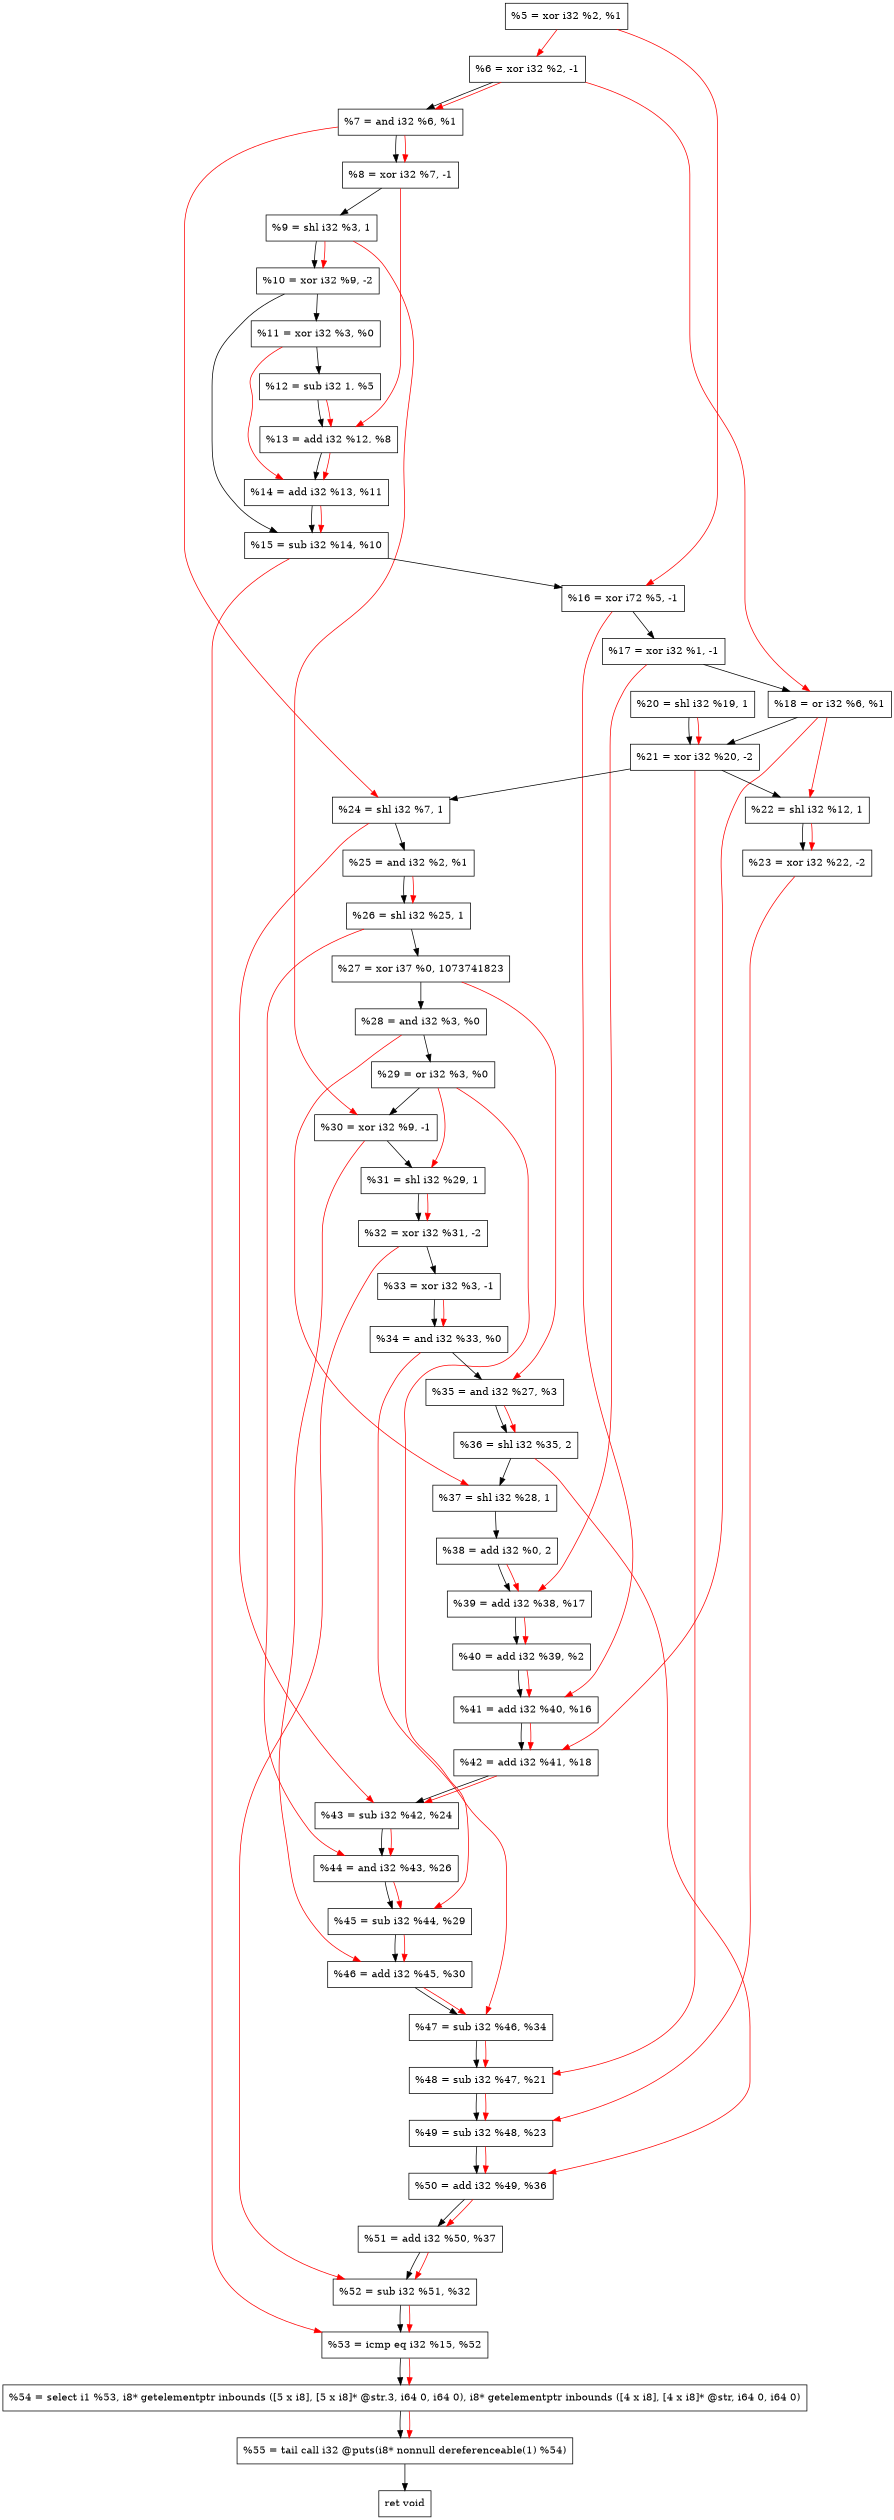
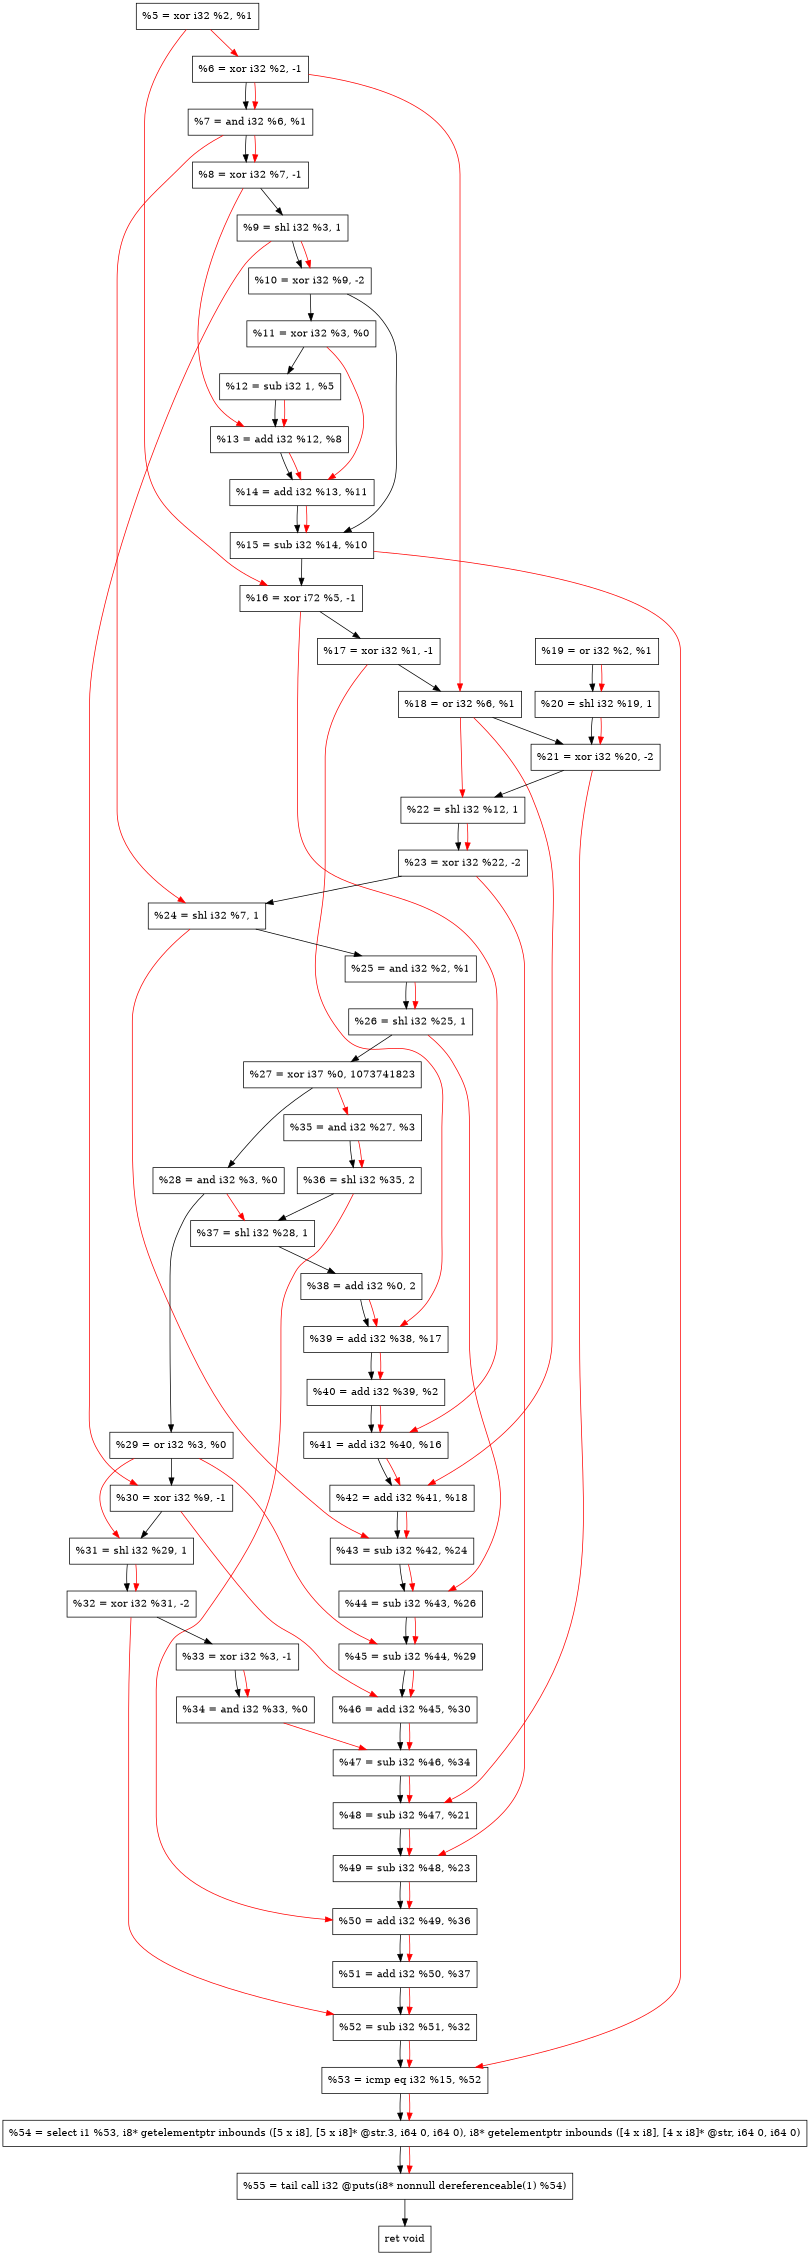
node "%19 = or i32 %2, %1": added
edge "%21 = xor i32 %20, -2" -> "%24 = shl i32 %7, 1": now "%23 = xor i32 %22, -2" -> "%24 = shl i32 %7, 1"
edge "%34 = and i32 %33, %0" -> "%35 = and i32 %27, %3": removed
node "%44 = and i32 %43, %26": label "%44 = and i32 %43, %26" -> "%44 = sub i32 %43, %26"
